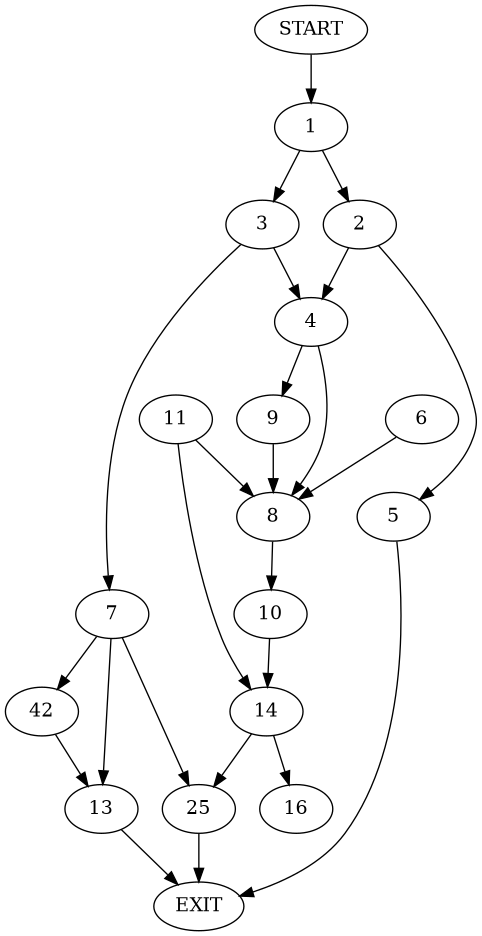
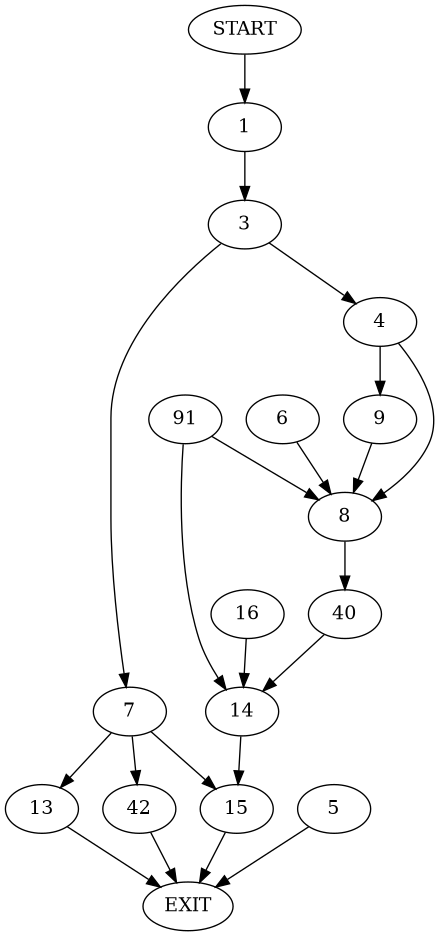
node "2": removed
node "11": label "11" -> "91"
node "10": label "10" -> "40"
edge "42" -> "13": now "42" -> "EXIT"
edge "14" -> "16": reversed
node "25": label "25" -> "15"
